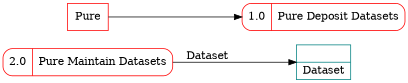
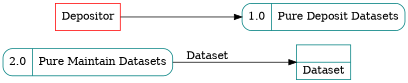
node "Pure": label "Pure" -> "Depositor"
node "1.0": color red -> teal
node "2.0": color red -> teal
